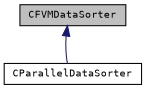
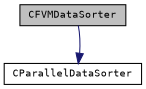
edge "CParallelDataSorter" -> "CFVMDataSorter": reversed
